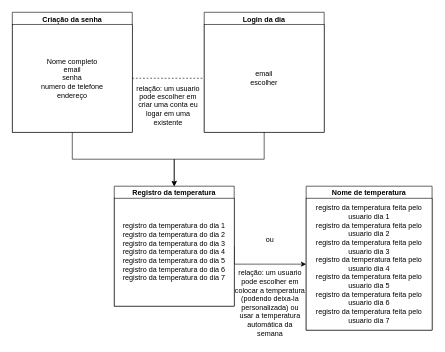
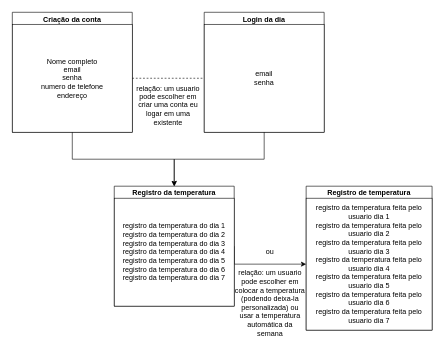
node "Criação da senha": label "Criação da senha" -> "Criação da conta"
node "email escolher": label "email escolher" -> "email senha"
node "Nome de temperatura": label "Nome de temperatura" -> "Registro de temperatura"
node "ou": moved (270, 240) -> (270, 252)
